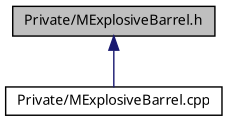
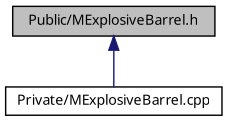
node "Private/MExplosiveBarrel.h": label "Private/MExplosiveBarrel.h" -> "Public/MExplosiveBarrel.h"
